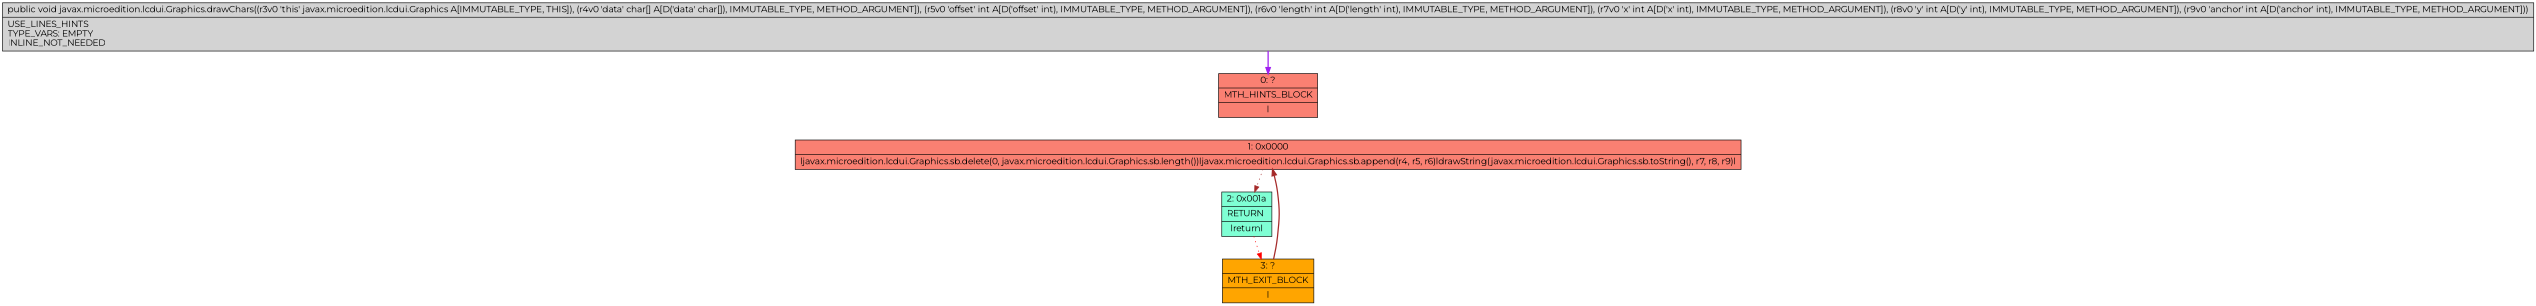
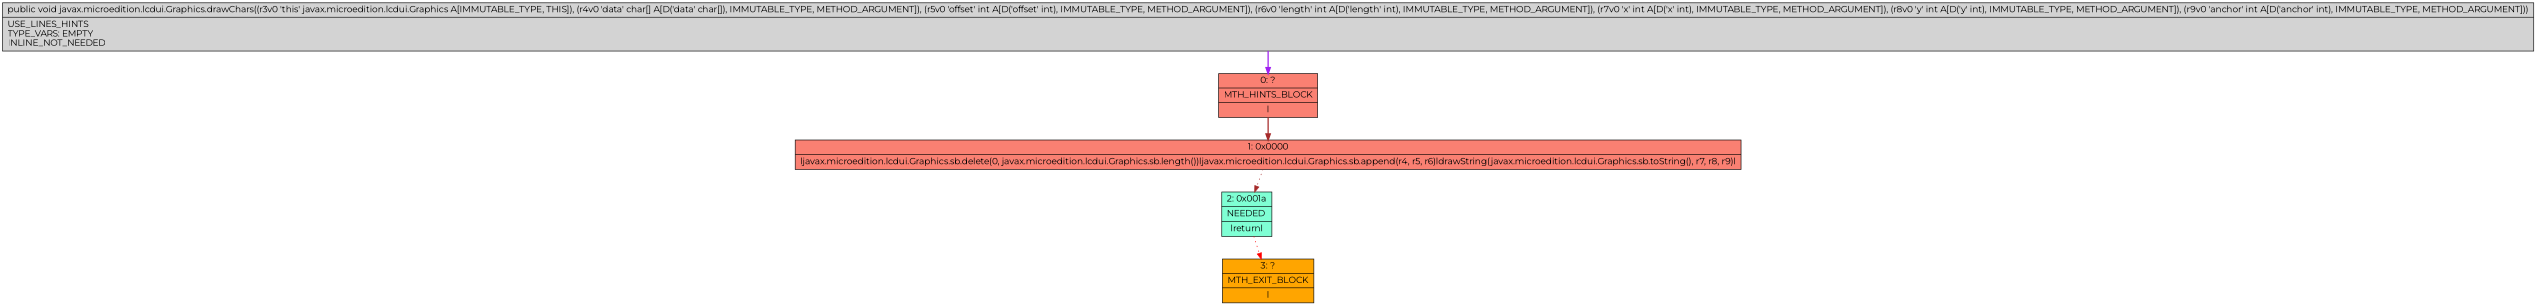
node "2: 0x001a": text "RETURN" -> "NEEDED"
edge "3: ?" -> "1: 0x0000": now "0: ?" -> "1: 0x0000"
